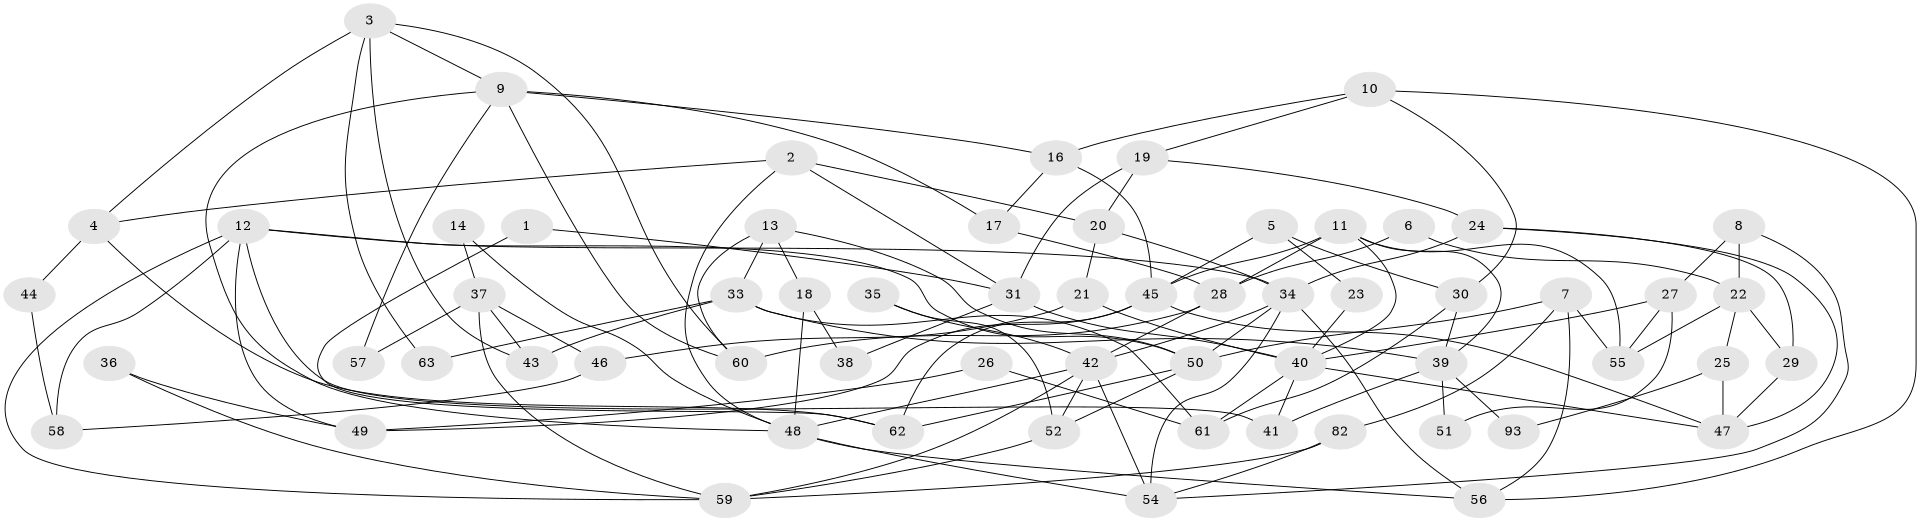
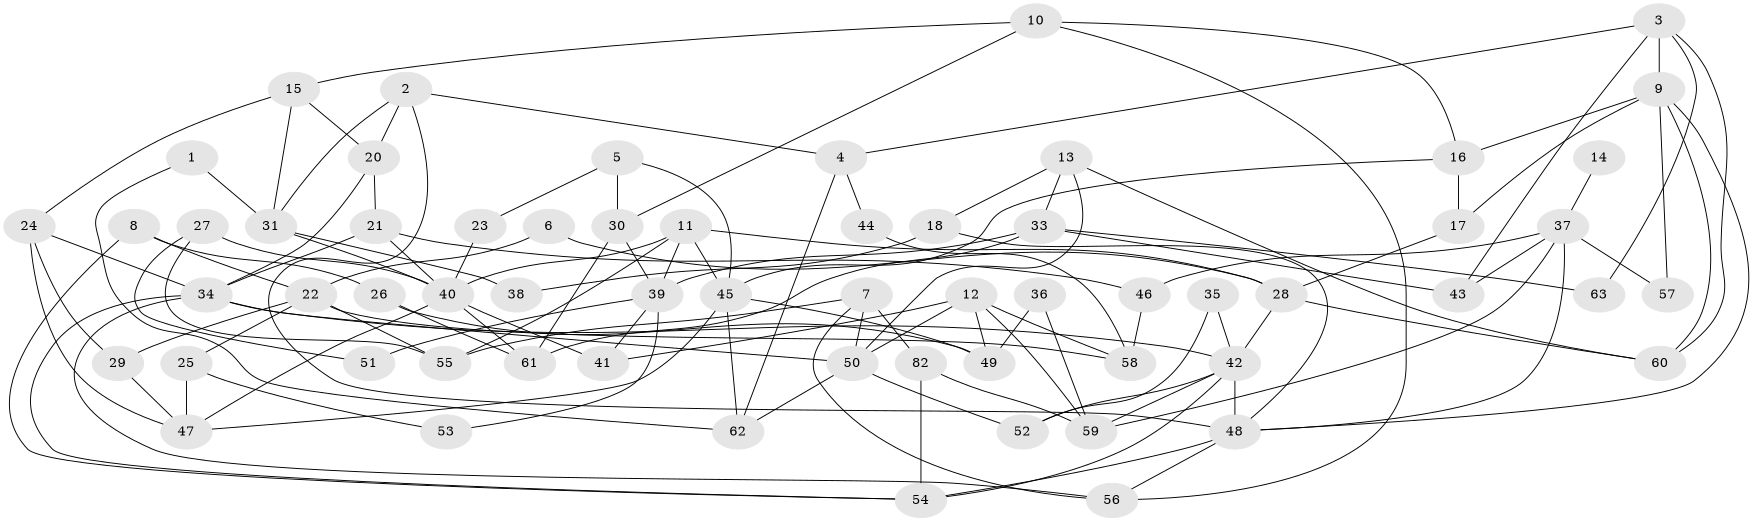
node "19": label "19" -> "15"
edge "12" -- "34": now "21" -- "34"
edge "8" -- "27": now "8" -- "26"
edge "14" -- "48": now "37" -- "48"
edge "22" -- "58": added
node "93": label "93" -> "53"
edge "52" -- "59": removed
